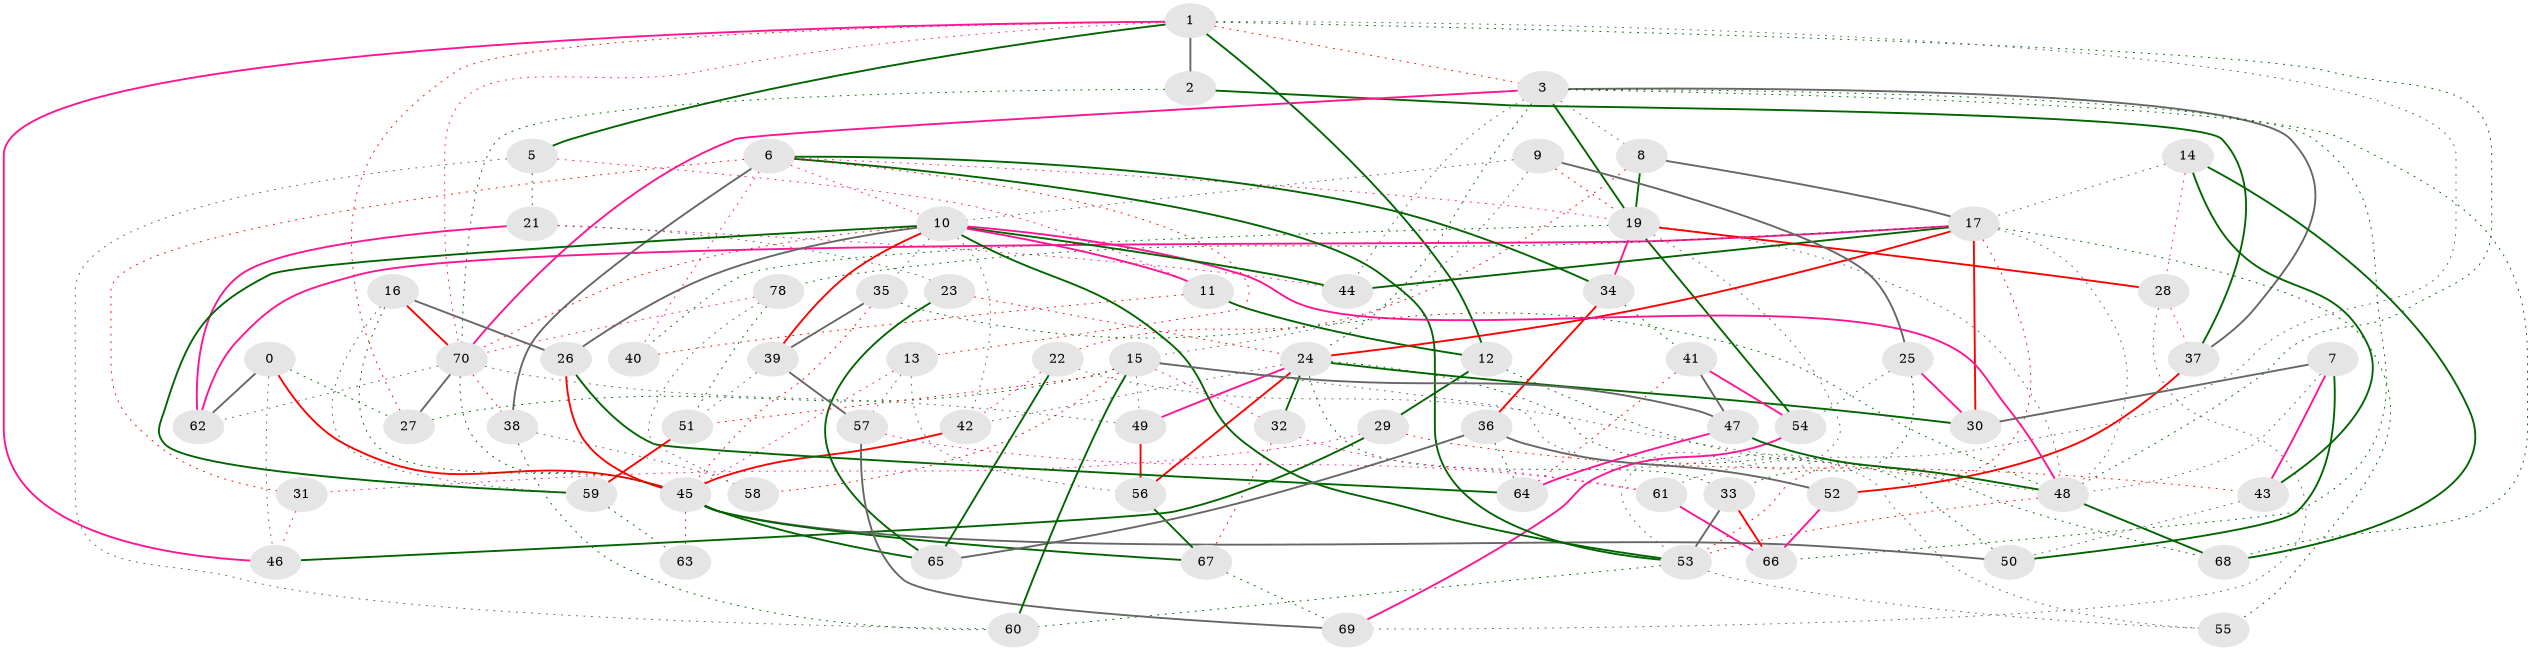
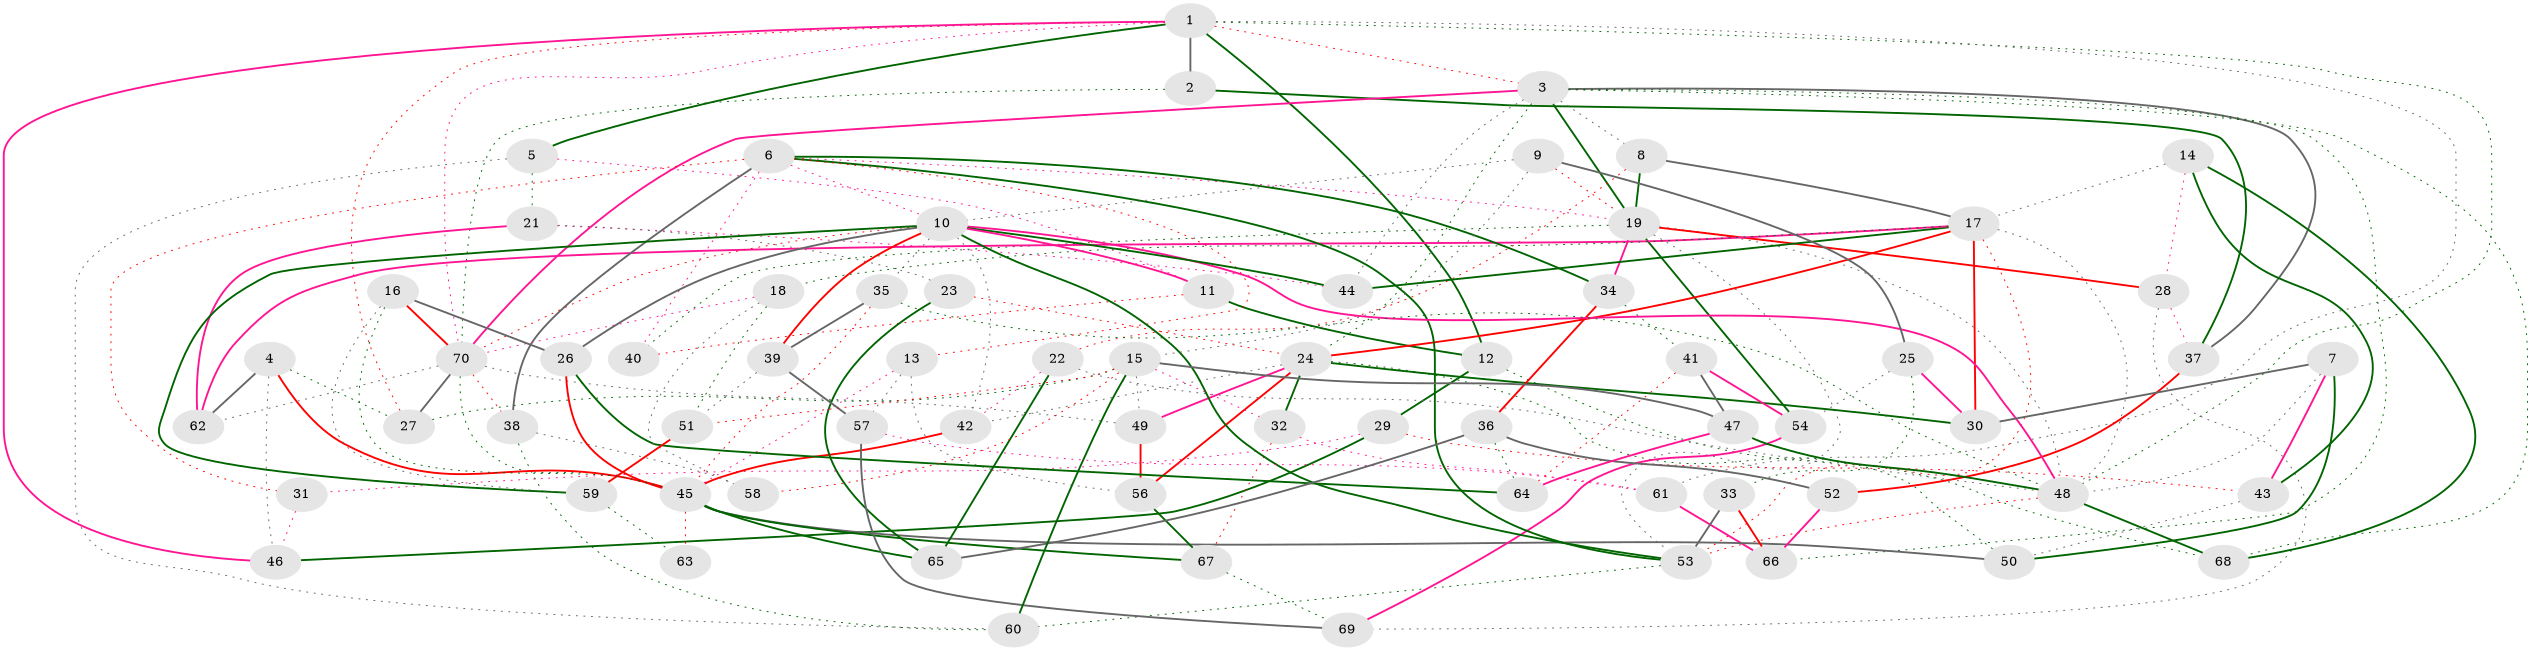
node "78": label "78" -> "18"
node "0": label "0" -> "4"
edge "24" -- "33": removed
node "55": removed
